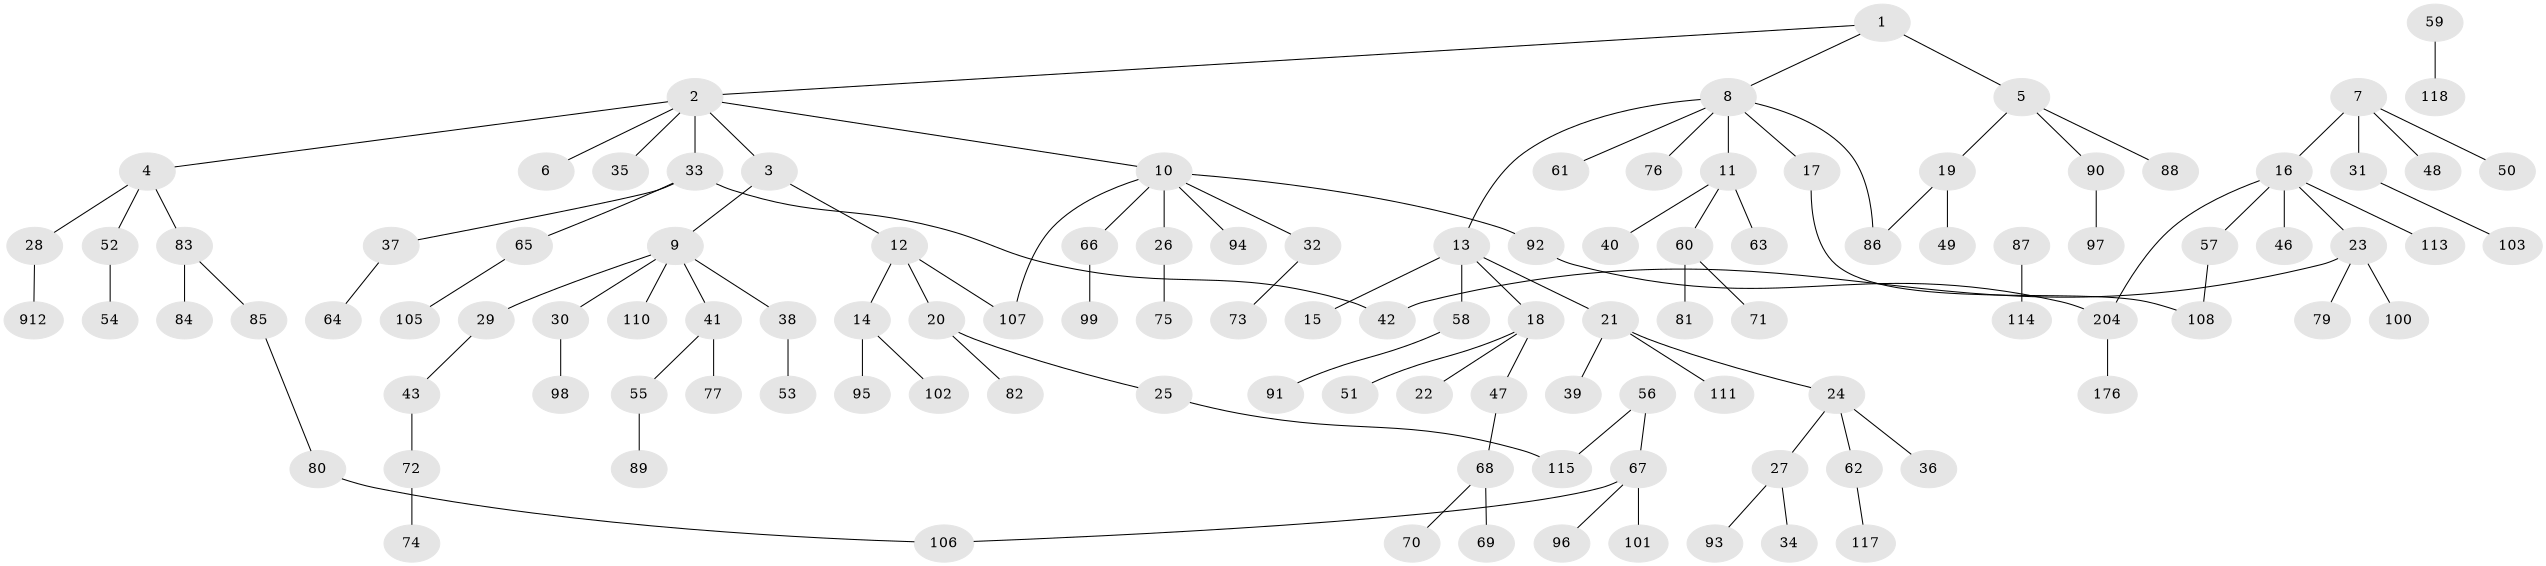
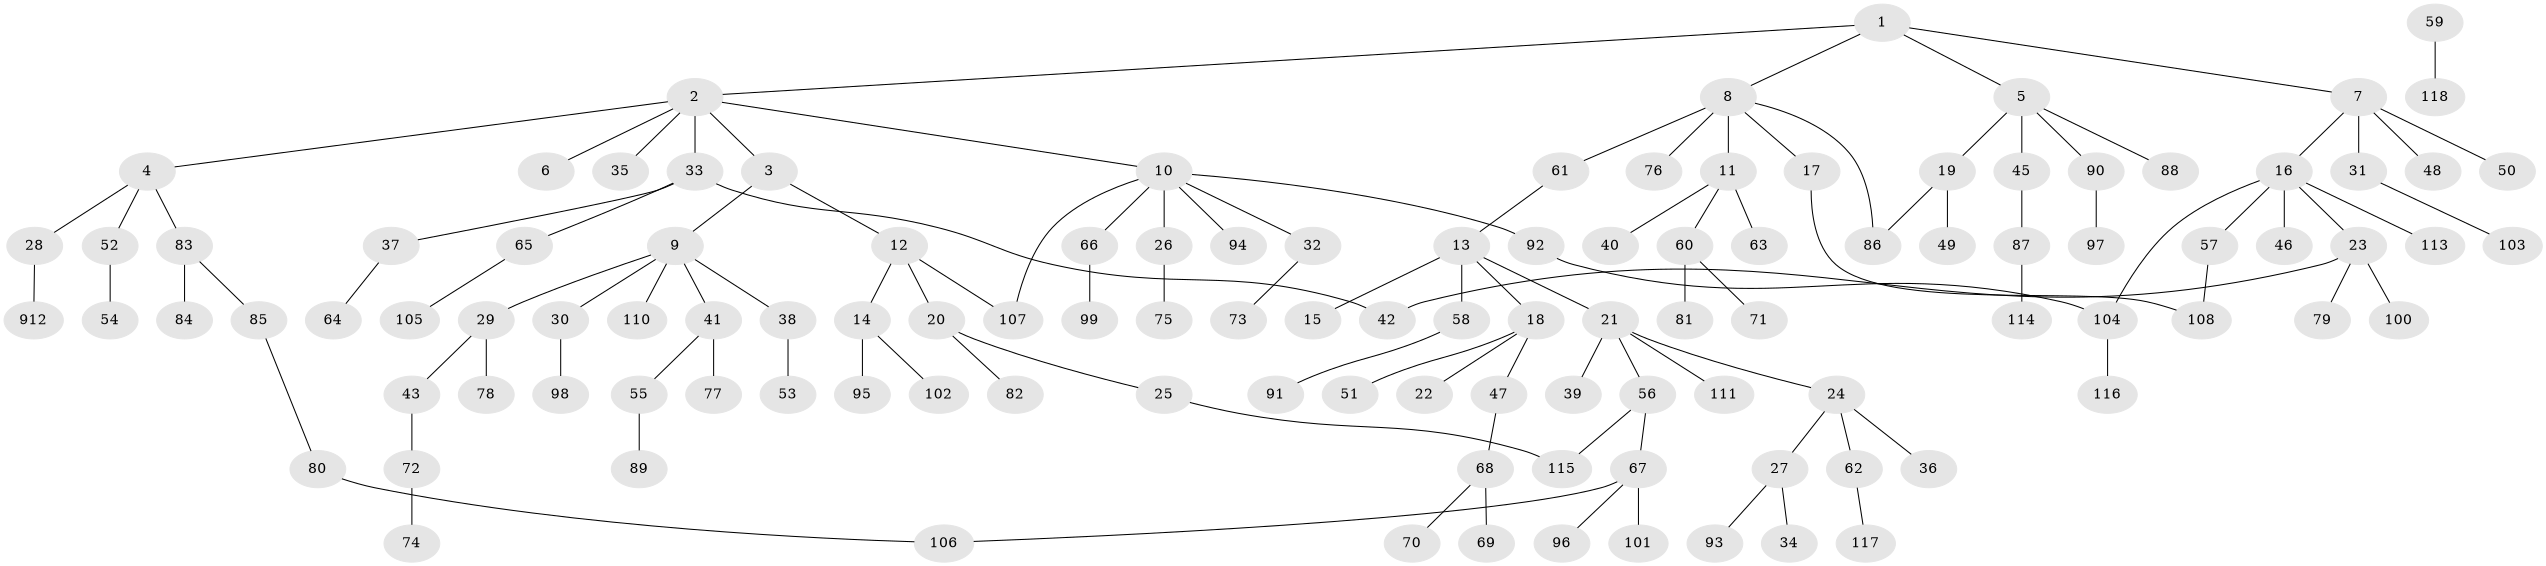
edge "1" -- "7": added
edge "8" -- "13": now "61" -- "13"
node "45": added
node "204": label "204" -> "104"
edge "21" -- "56": added
node "78": added
node "176": label "176" -> "116"
